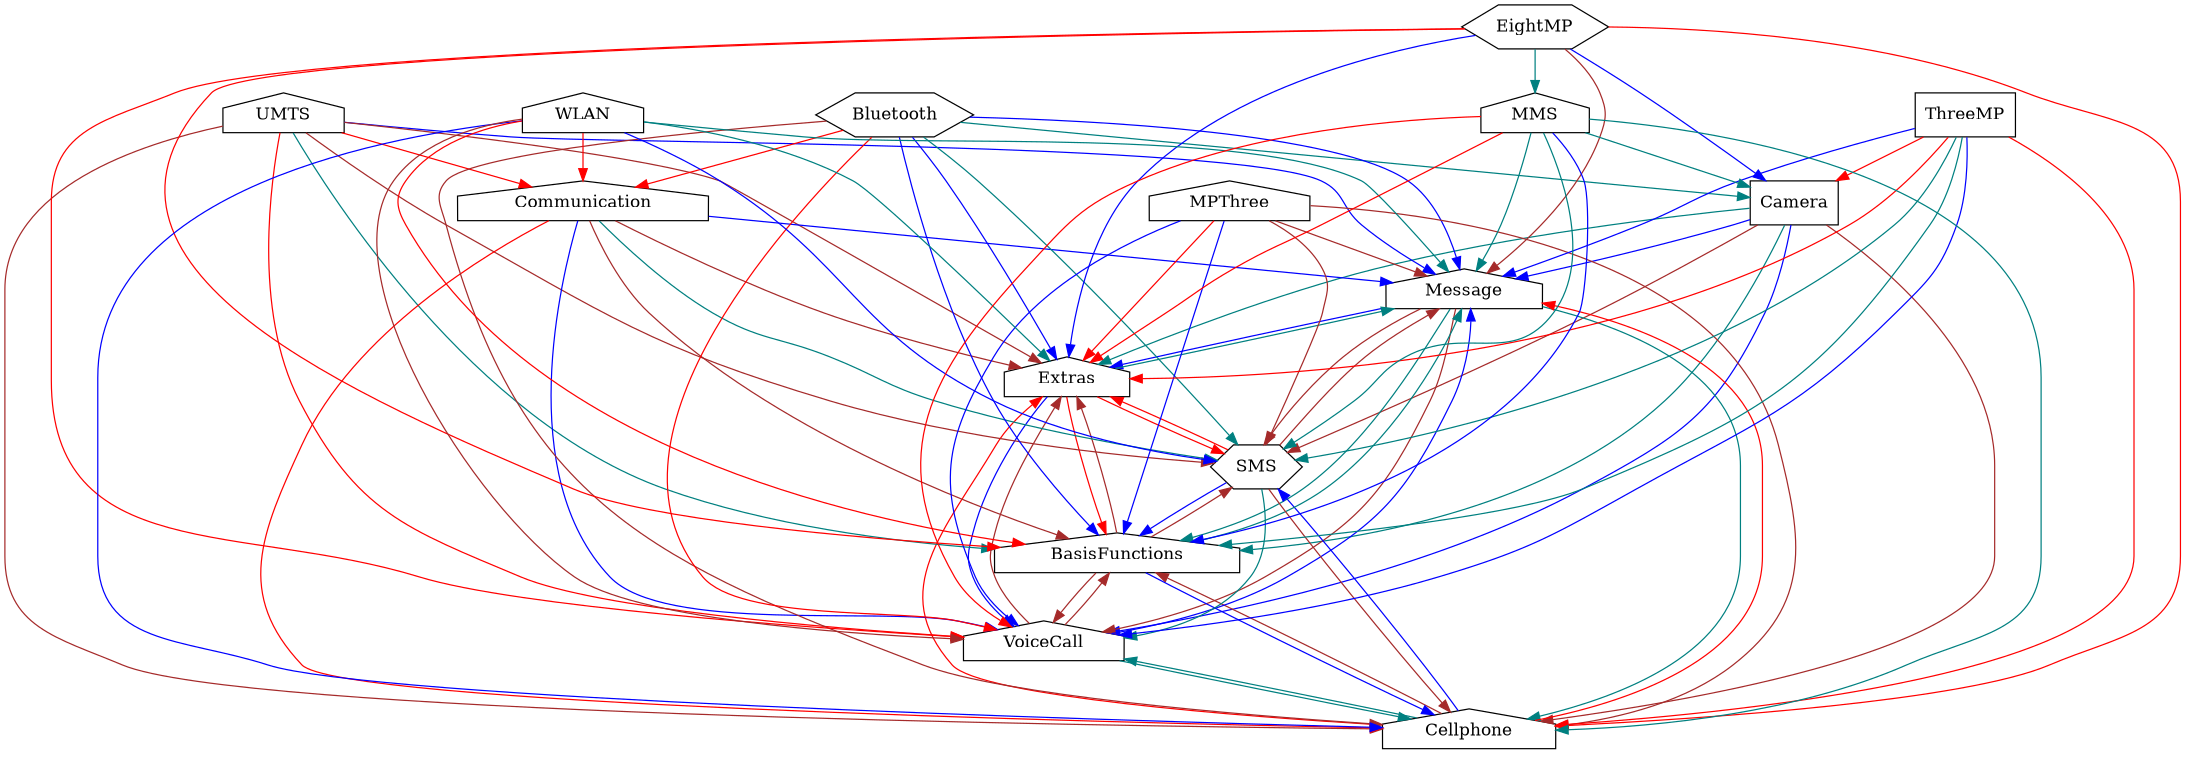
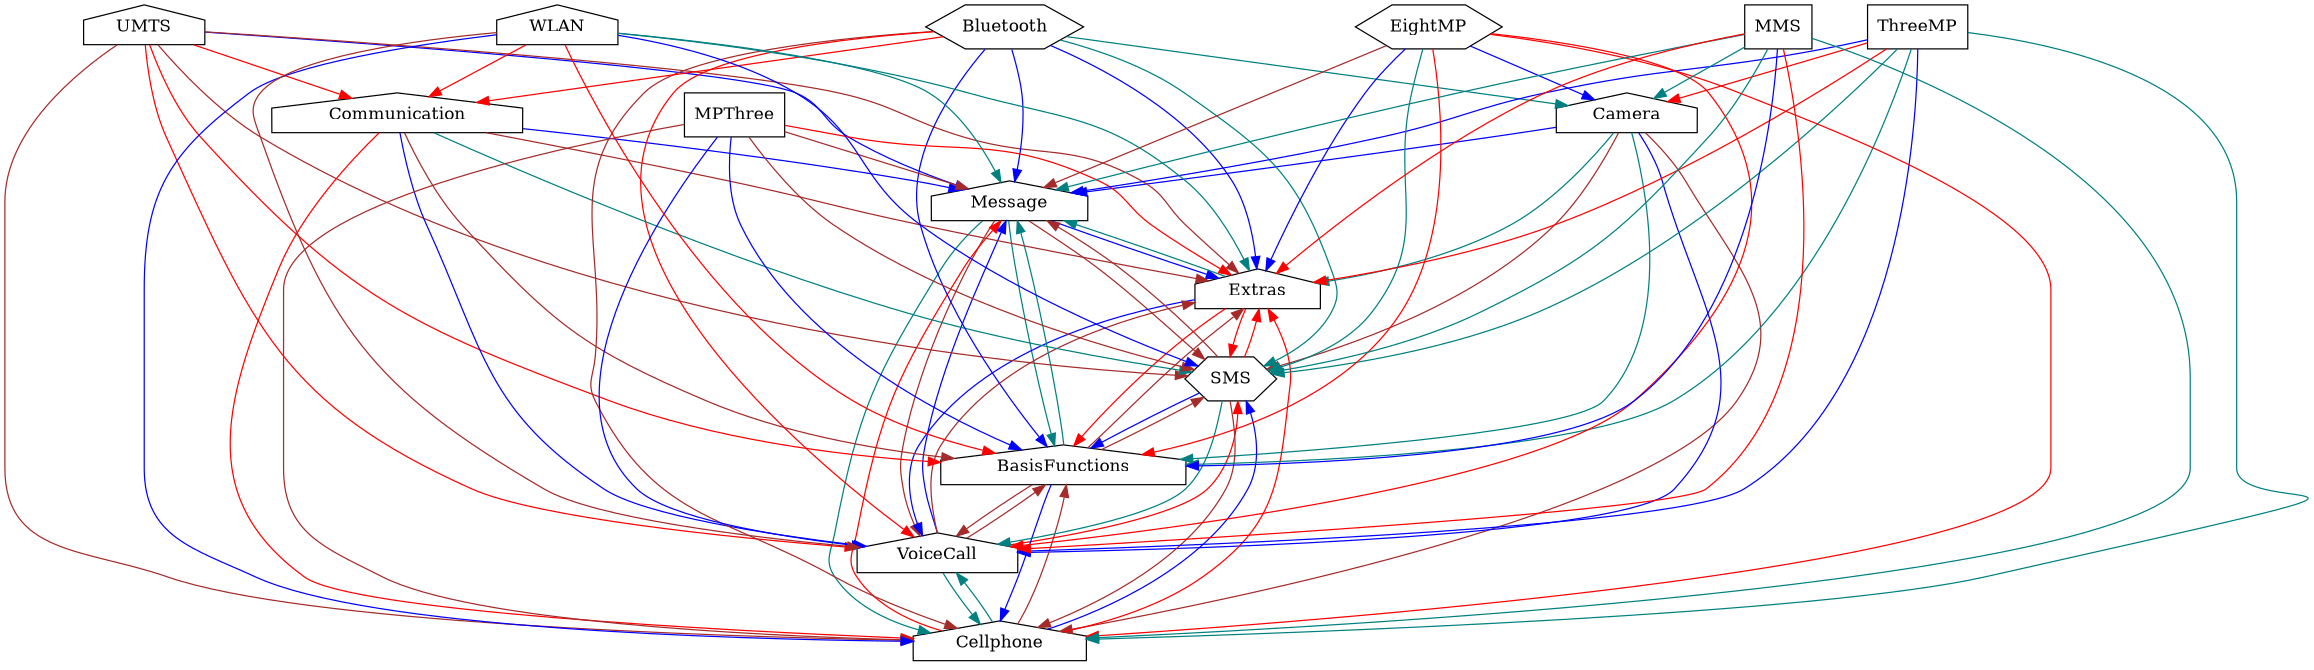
edge "EightMP" -> "MMS": now "EightMP" -> "SMS"
node "MMS": shape house -> box
node "MPThree": shape house -> box
node "Camera": shape box -> house
edge "UMTS" -> "BasisFunctions": color teal -> red
edge "VoiceCall" -> "SMS": added
edge "ThreeMP" -> "Cellphone": color red -> teal
